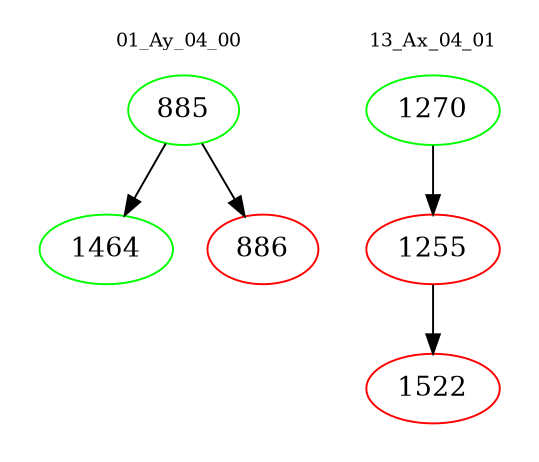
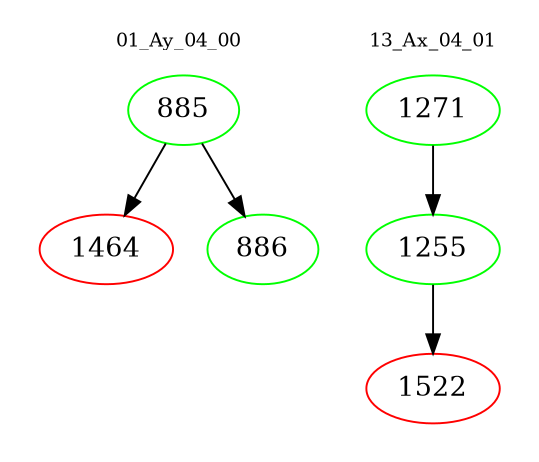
node "1270": label "1270" -> "1271"
node "1464": color green -> red
node "886": color red -> green
node "1255": color red -> green
